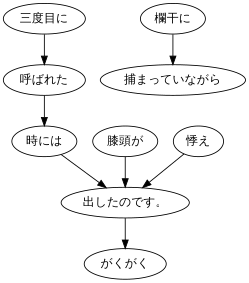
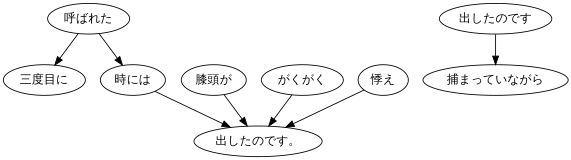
node "欄干に": label "欄干に" -> "出したのです"
edge "三度目に" -> "呼ばれた": reversed
edge "出したのです。" -> "がくがく": reversed
